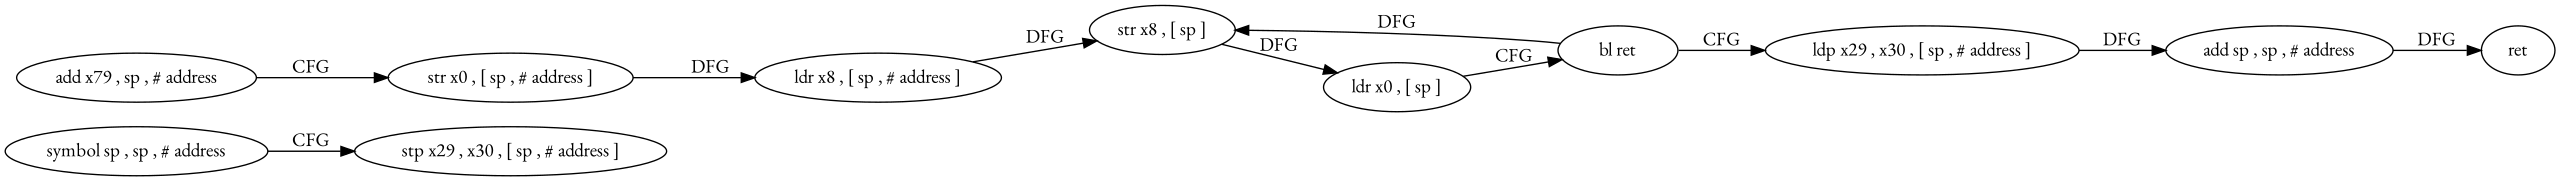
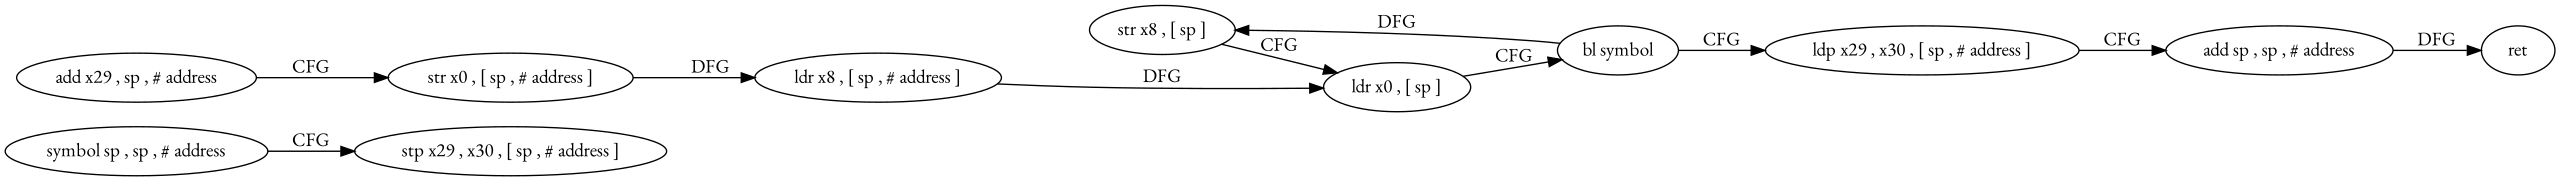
edge "ldp x29 , x30 , [ sp , # address ]" -> "add sp , sp , # address": label "DFG" -> "CFG"
edge "str x8 , [ sp ]" -> "ldr x0 , [ sp ]": label "DFG" -> "CFG"
node "bl ret": label "bl ret" -> "bl symbol"
edge "ldr x8 , [ sp , # address ]" -> "str x8 , [ sp ]": now "ldr x8 , [ sp , # address ]" -> "ldr x0 , [ sp ]"
node "add x79 , sp , # address": label "add x79 , sp , # address" -> "add x29 , sp , # address"
